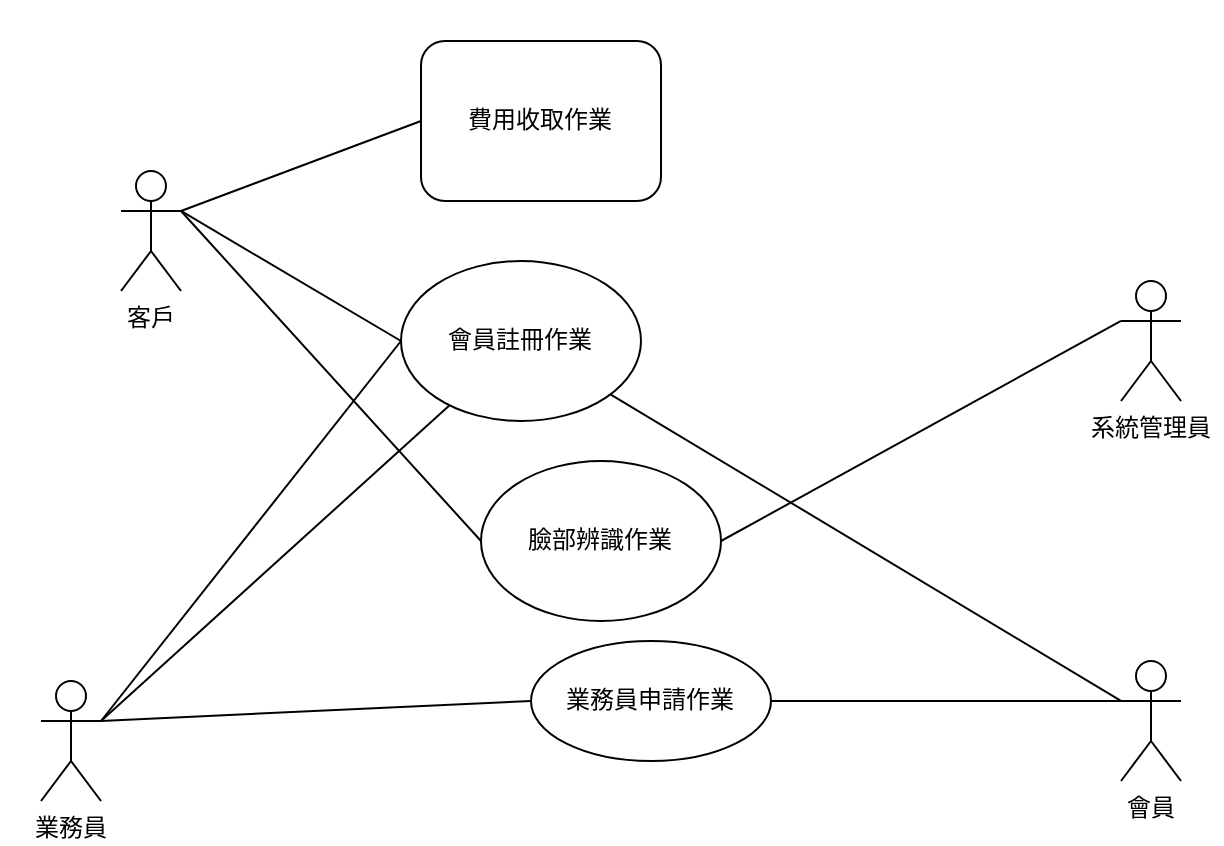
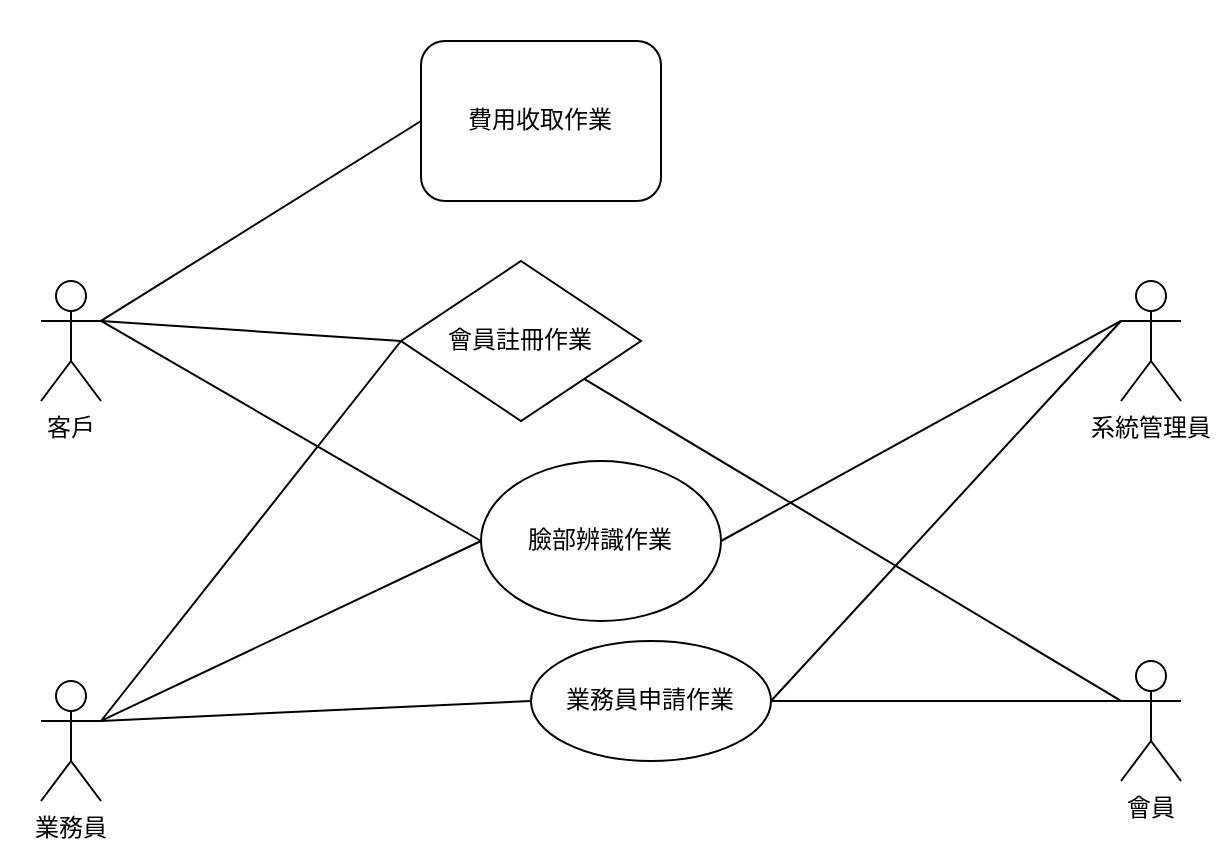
node "客戶": moved (151, 231) -> (71, 341)
node "會員註冊作業": shape ellipse -> diamond
edge "系統管理員" -- "業務員申請作業": added
edge "會員註冊作業" -- "業務員": now "臉部辨識作業" -- "業務員"
